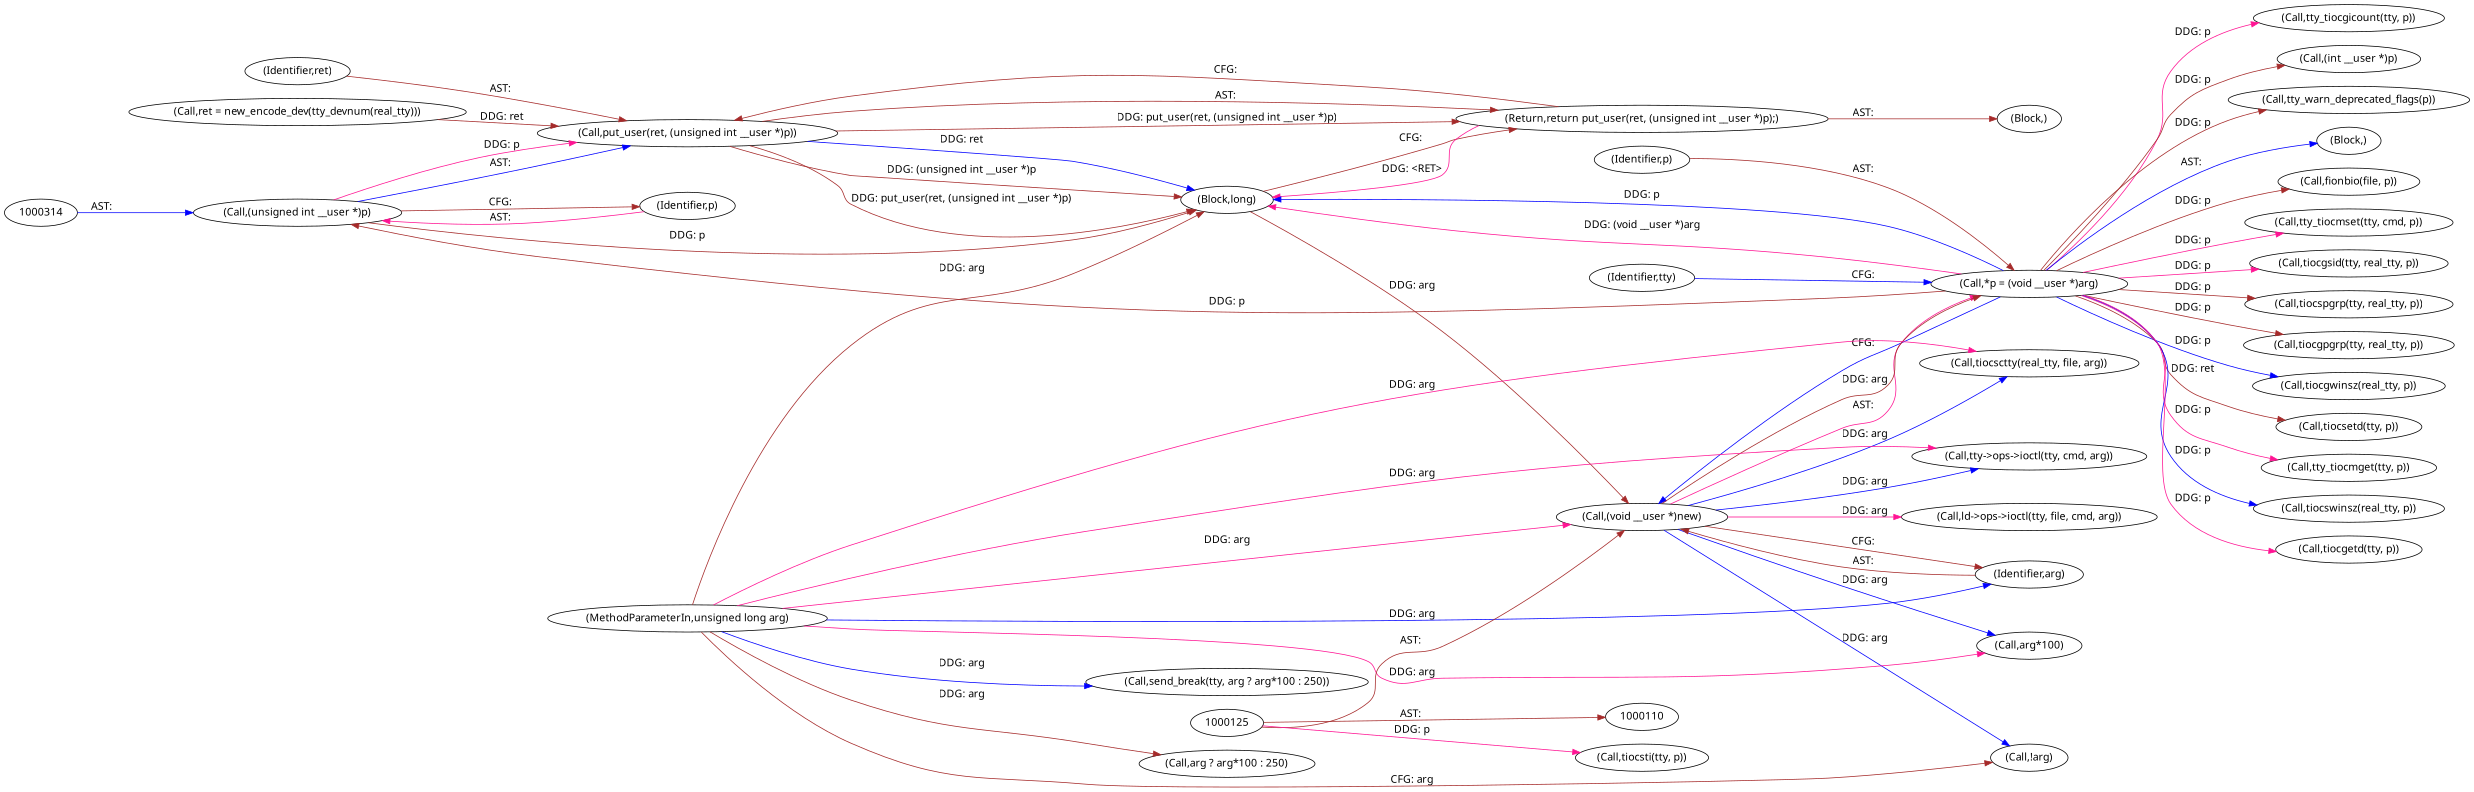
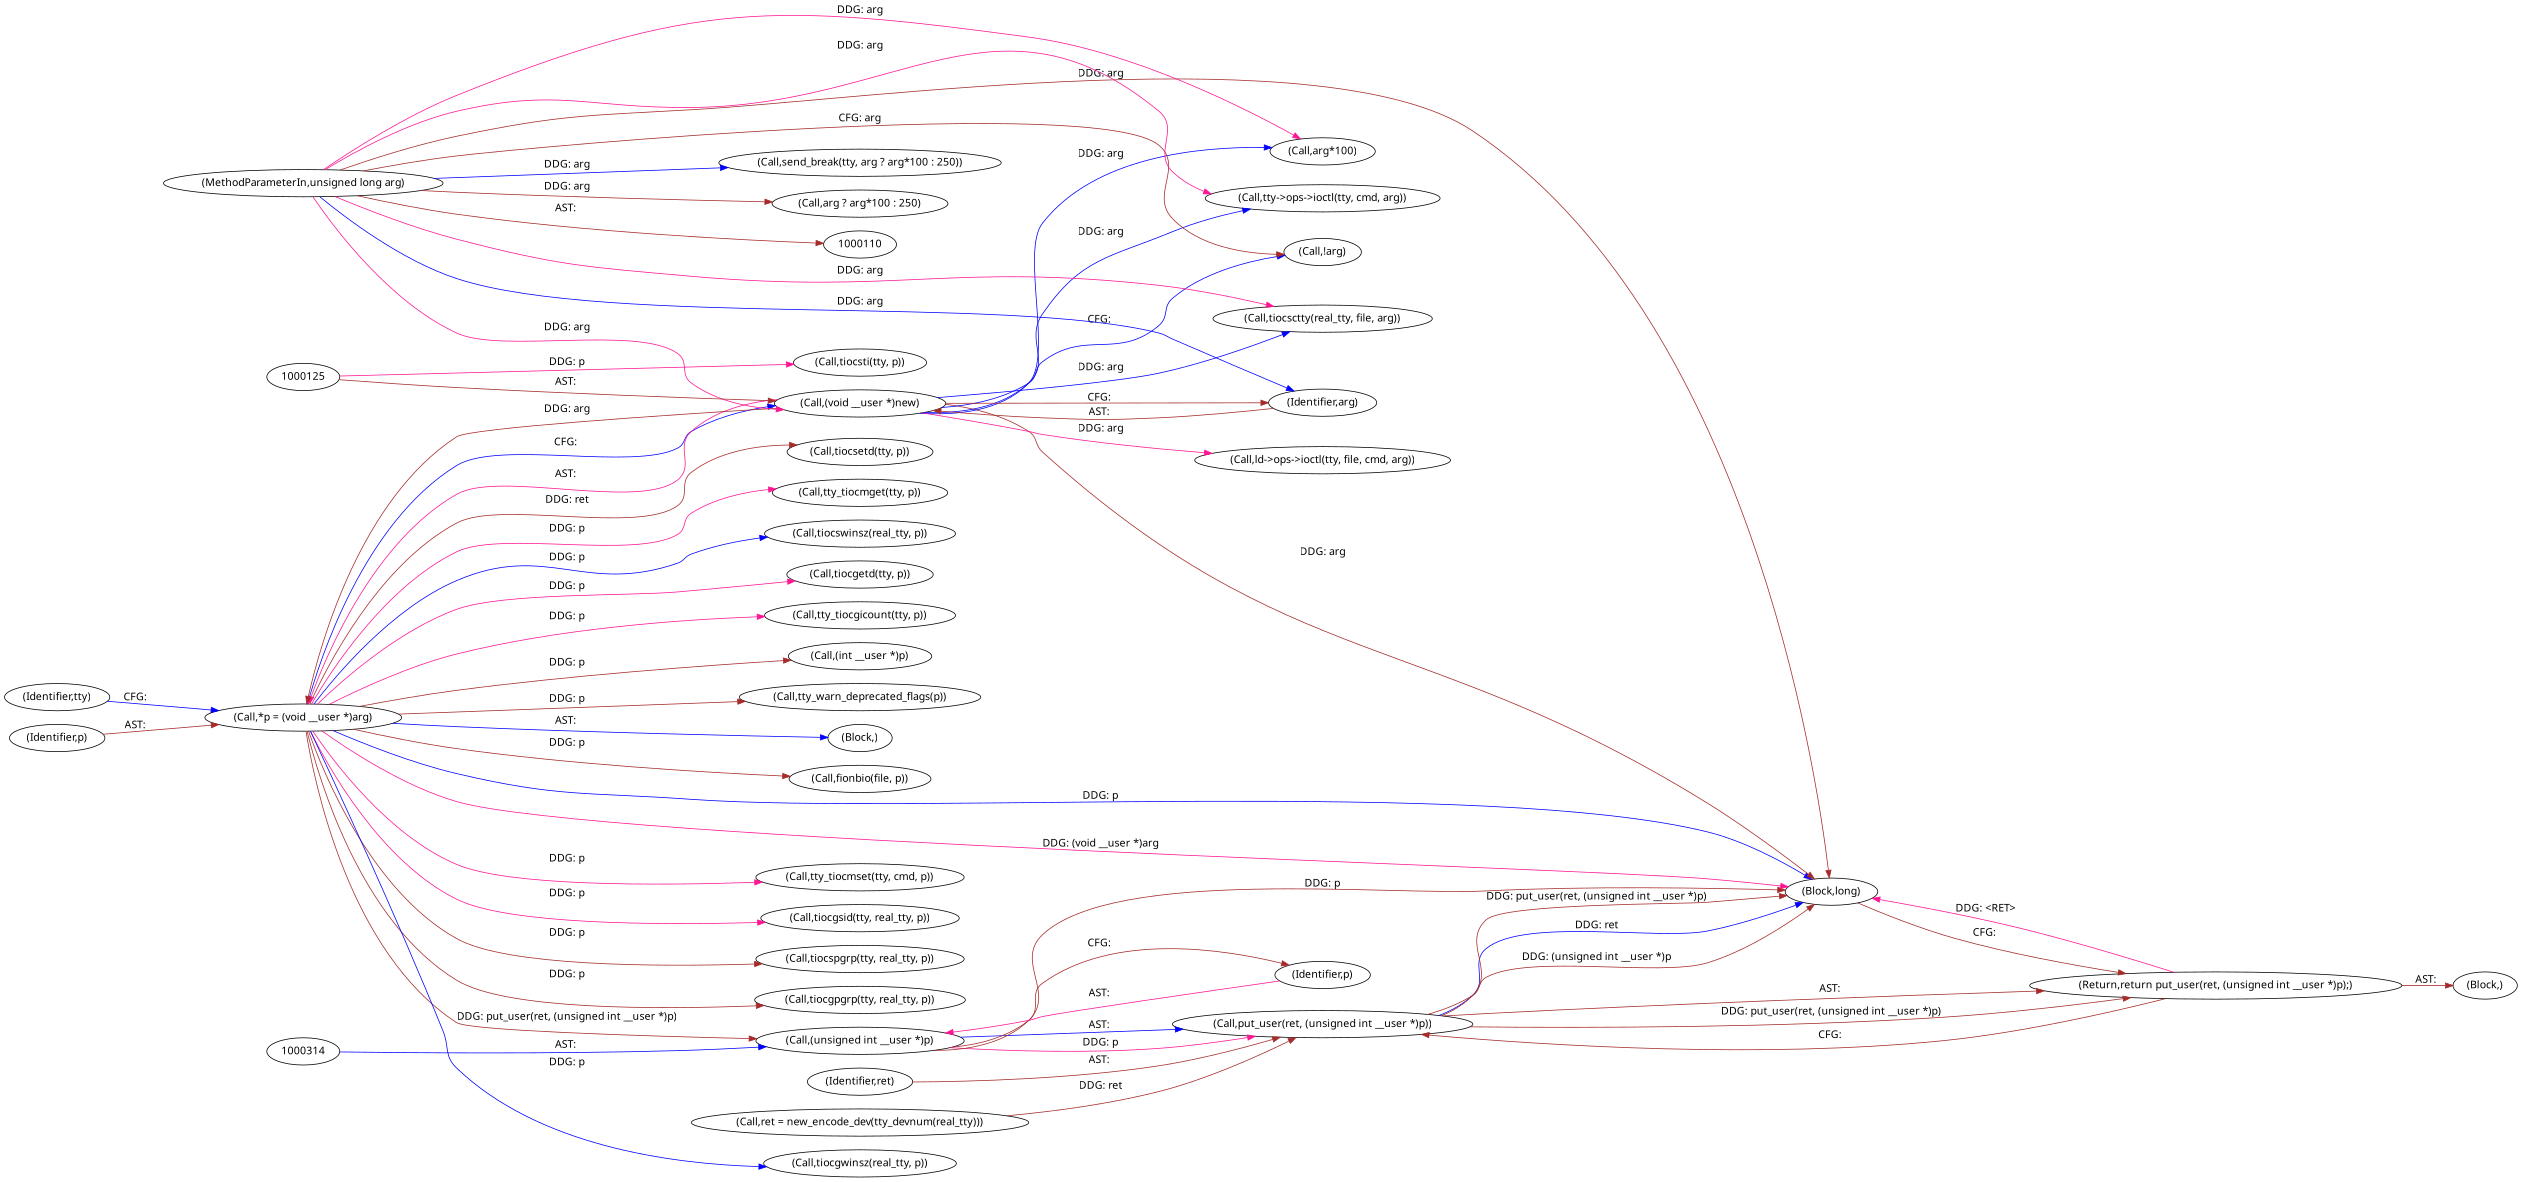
edge "(Call,*p = (void __user *)arg)" -> "(Call,(unsigned int __user *)p)": label "DDG: p" -> "DDG: put_user(ret, (unsigned int __user *)p)"
edge "(Block,long)" -> "(Call,(void __user *)new)": reversed
edge "(Call,(void __user *)new)" -> "(Call,!arg)": label "DDG: arg" -> "CFG: "
edge "1000125" -> "1000110": now "(MethodParameterIn,unsigned long arg)" -> "1000110"
